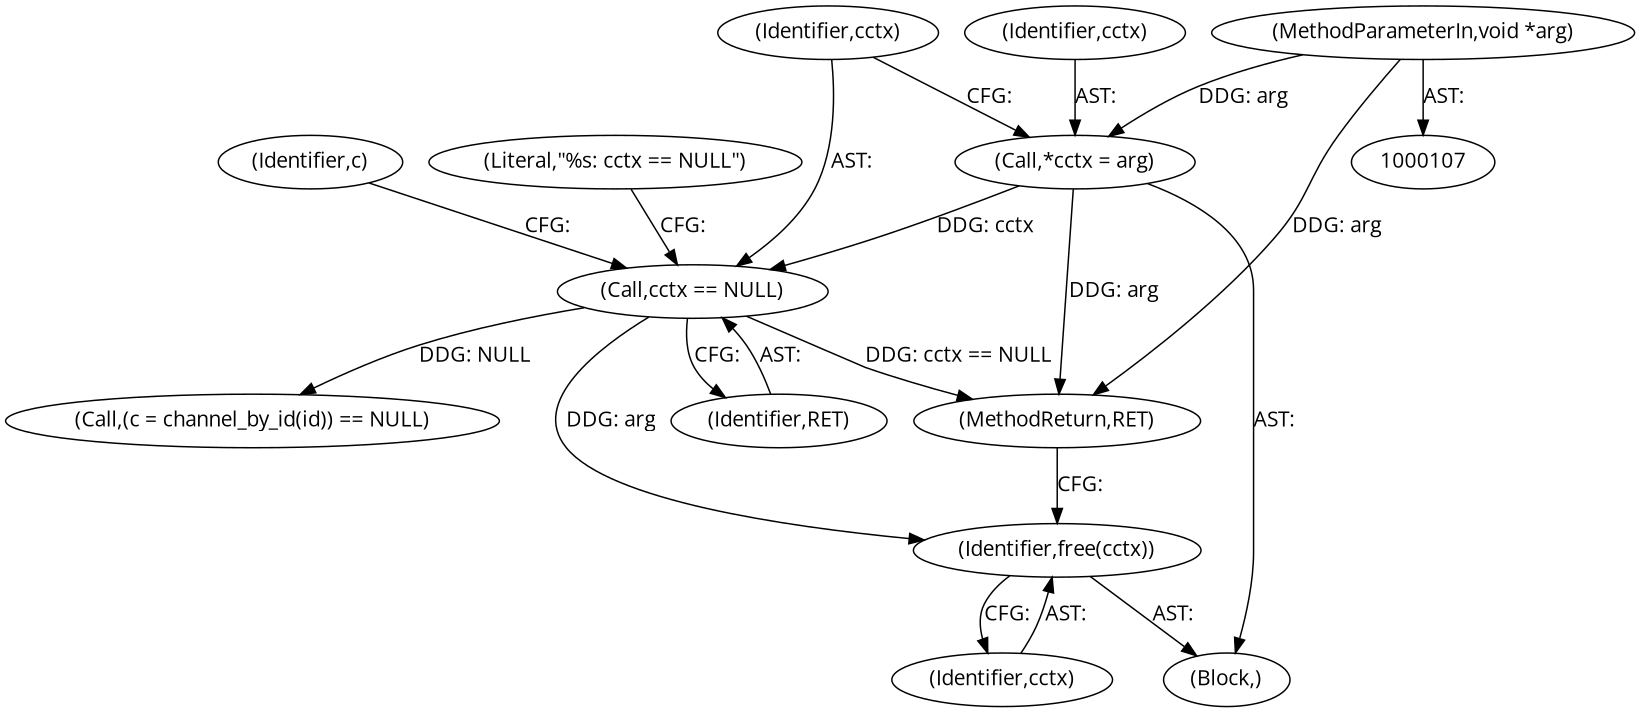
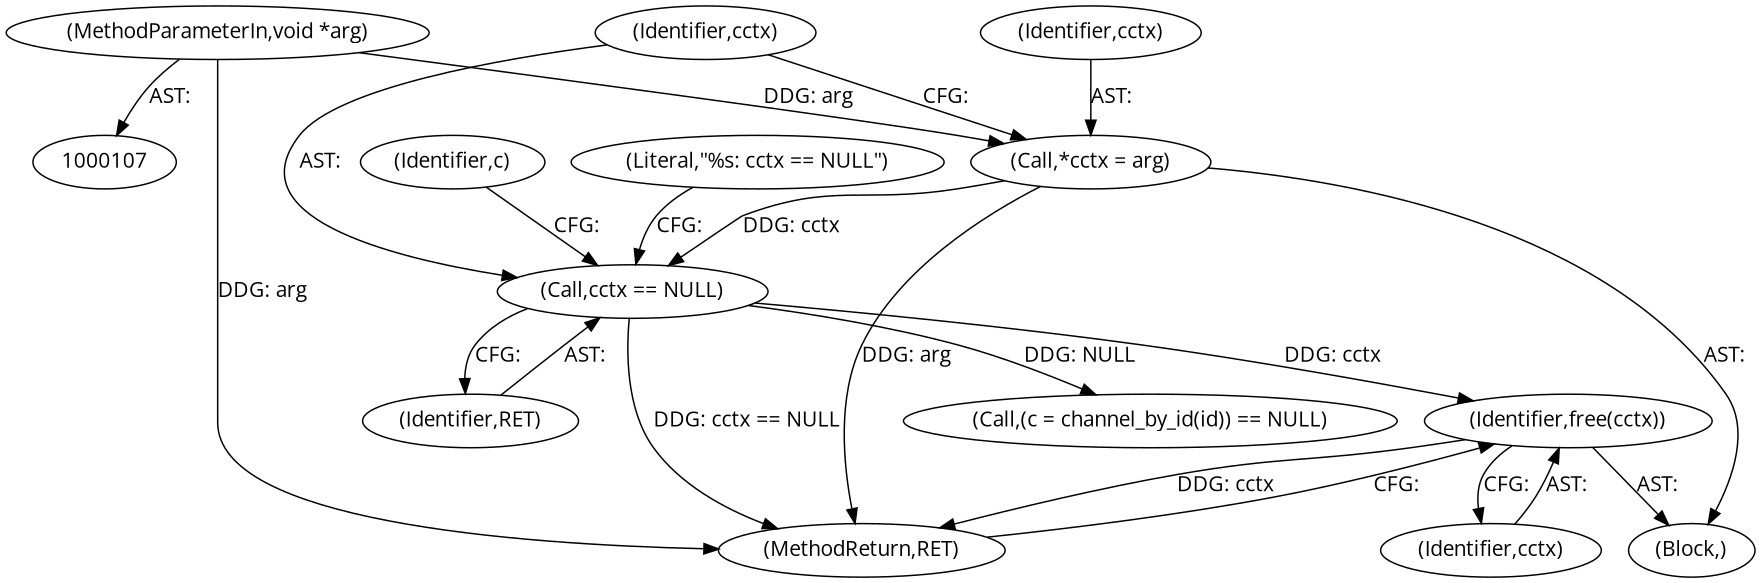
edge "(Call,cctx == NULL)" -> "(Identifier,free(cctx))": label "DDG: arg" -> "DDG: cctx"
edge "(Identifier,free(cctx))" -> "(MethodReturn,RET)": added, label "DDG: cctx"
